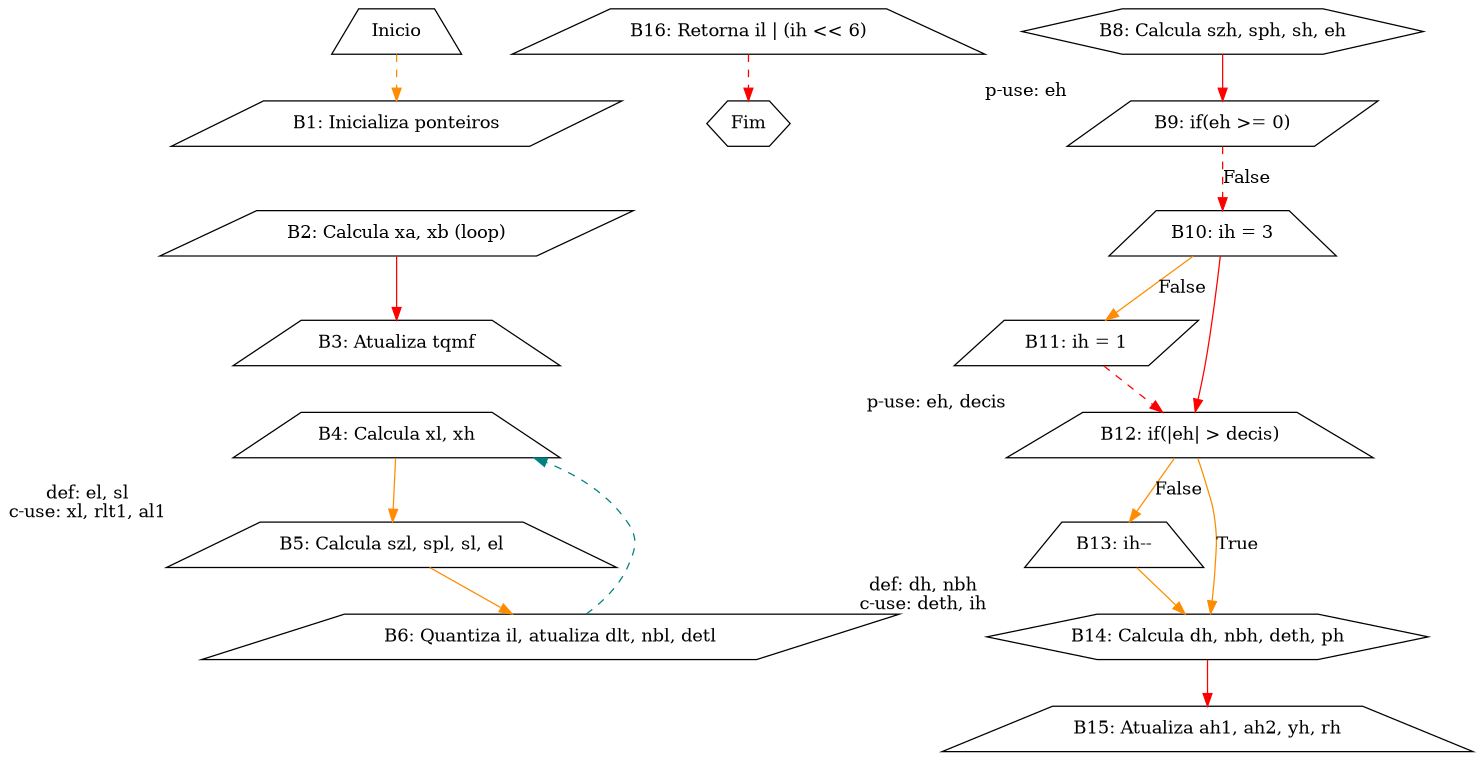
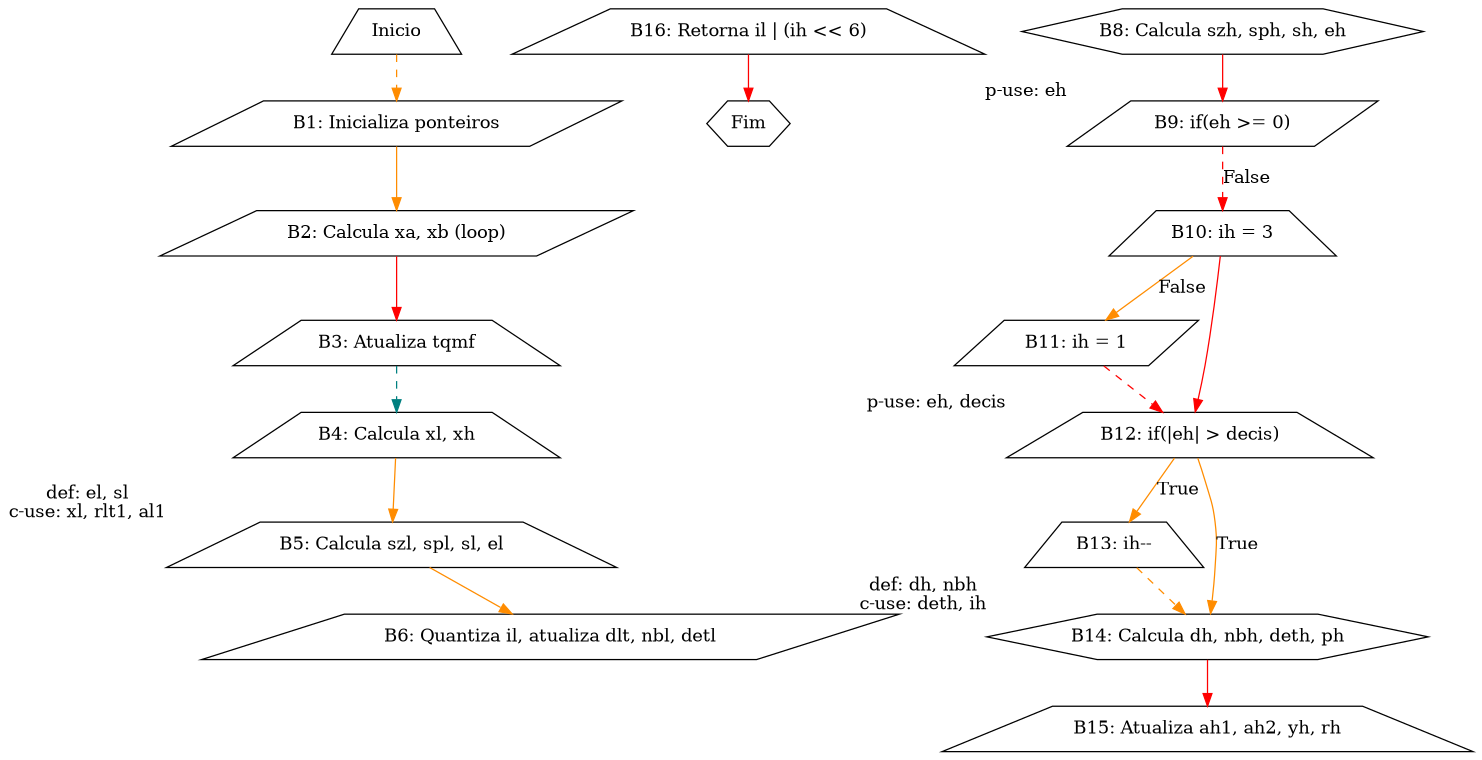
edge "B16: Retorna il | (ih << 6)" -> "Fim": style dashed -> solid
edge "B1: Inicializa ponteiros" -> "B2: Calcula xa, xb (loop)": added
edge "B12: if(|eh| > decis) p-use: eh, decis" -> "B13: ih--": label "False" -> "True"
edge "B6: Quantiza il, atualiza dlt, nbl, detl" -> "B4: Calcula xl, xh": now "B3: Atualiza tqmf" -> "B4: Calcula xl, xh"
edge "B13: ih--" -> "B14: Calcula dh, nbh, deth, ph def: dh, nbh c-use: deth, ih": style solid -> dashed
